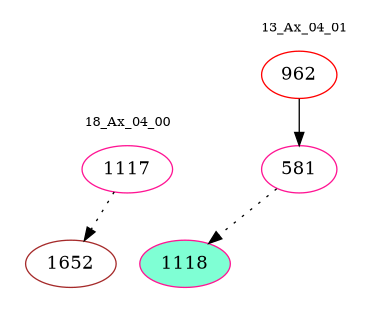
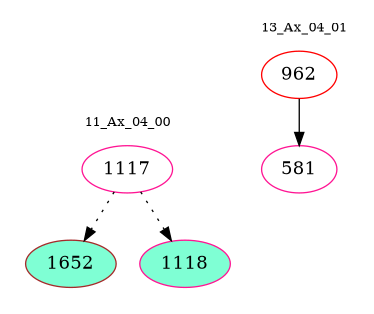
cluster "18_Ax_04_00": label "18_Ax_04_00" -> "11_Ax_04_00"
edge "581" -> "1118": now "1117" -> "1118"
node "1652": fillcolor white -> aquamarine
